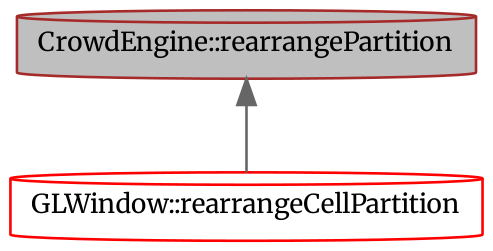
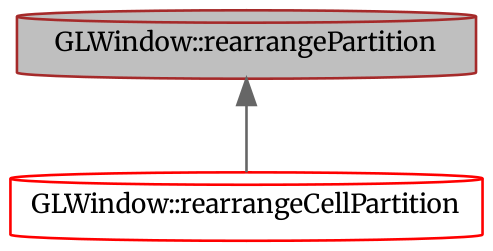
node "CrowdEngine::rearrangePartition": label "CrowdEngine::rearrangePartition" -> "GLWindow::rearrangePartition"
